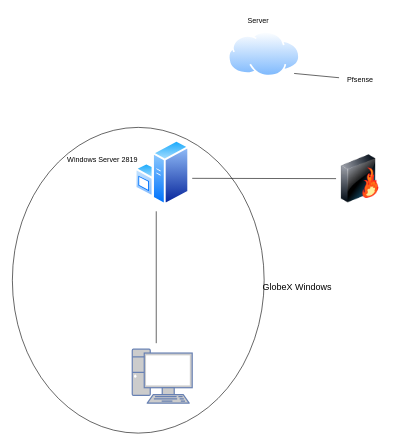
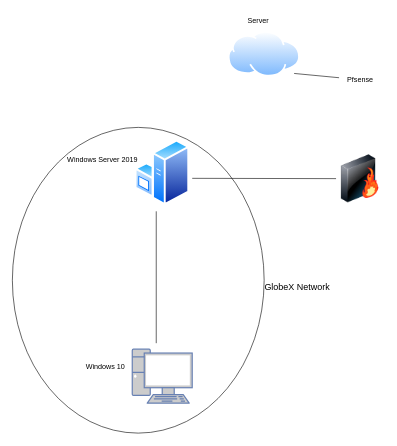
node "Windows Server 2819": label "Windows Server 2819" -> "Windows Server 2019"
node "GlobeX Windows": label "GlobeX Windows" -> "GlobeX Network"
node "Windows 10": added
